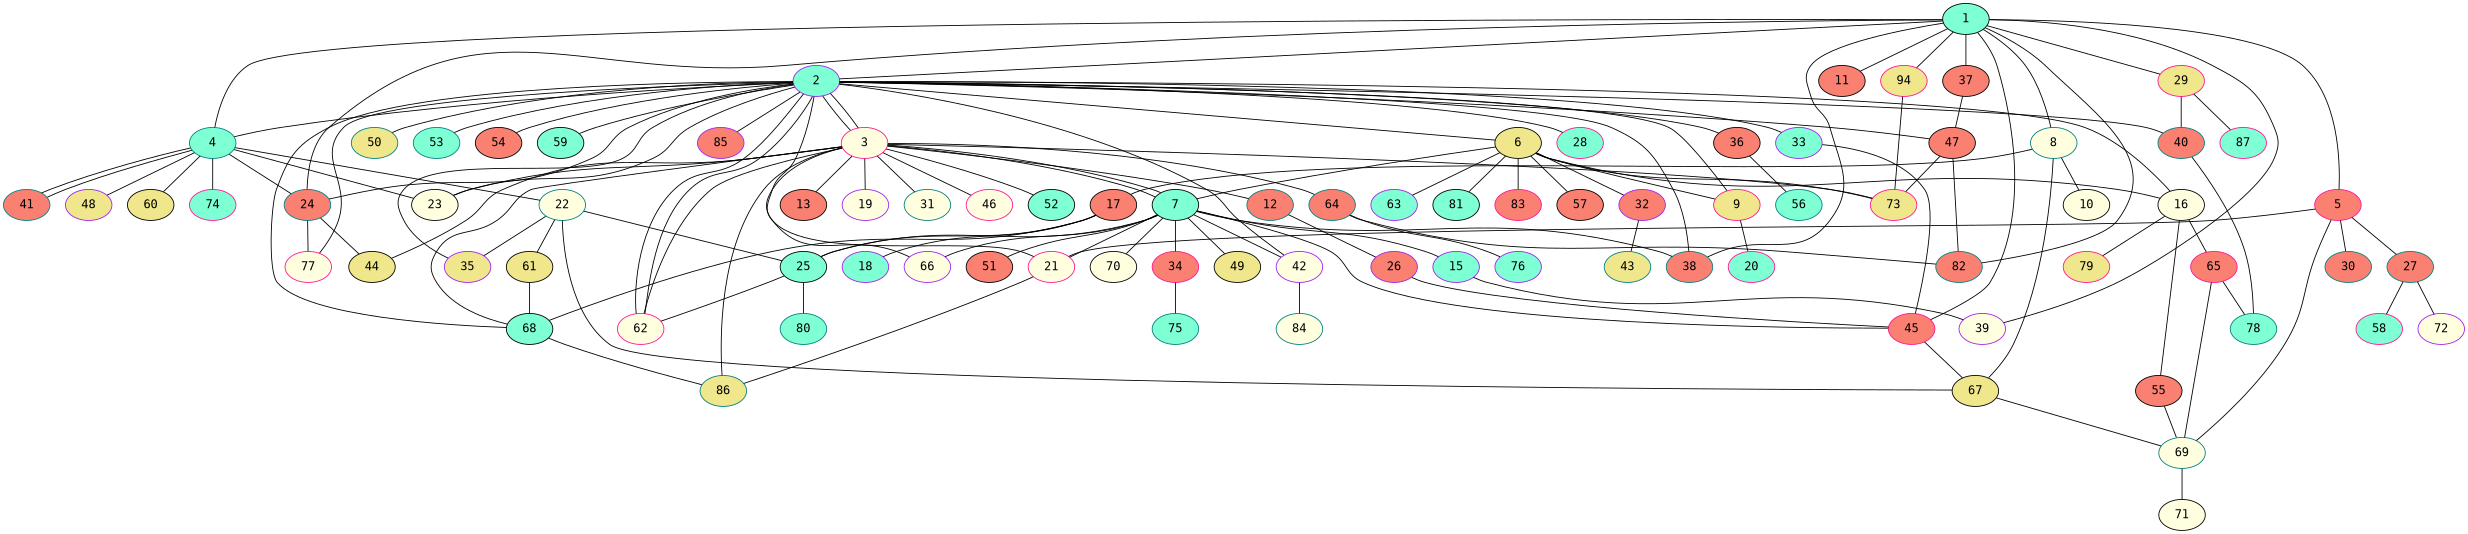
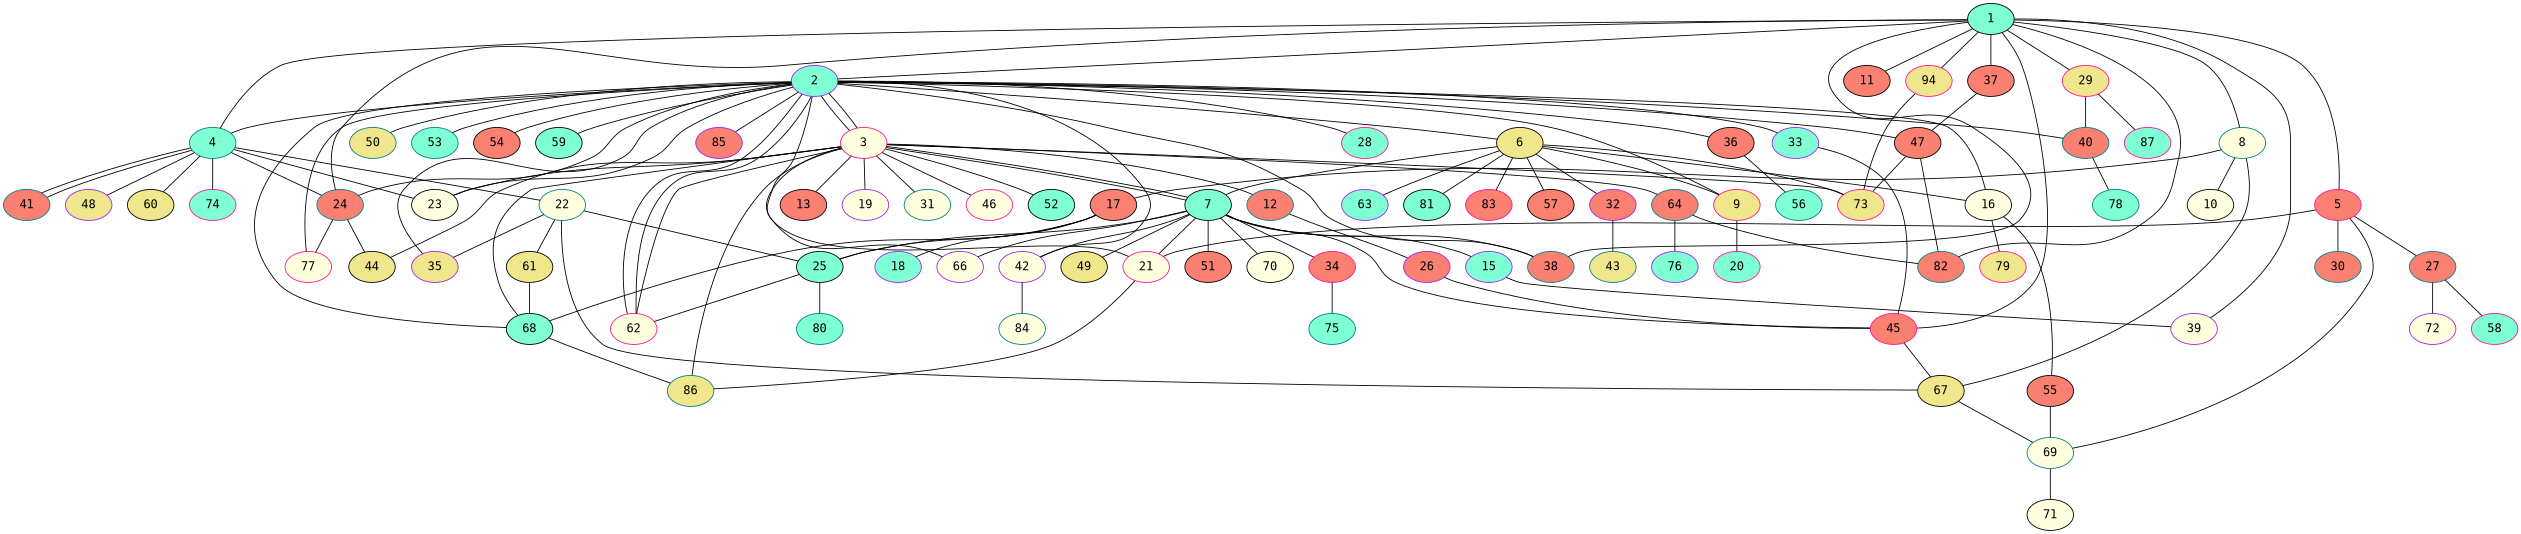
node "65": removed
